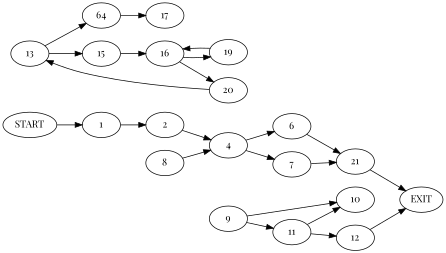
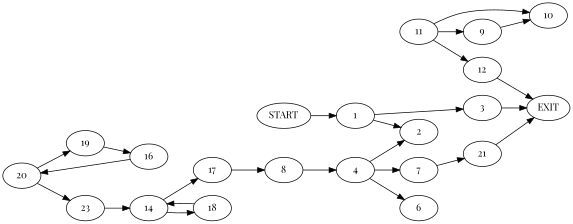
node "64": label "64" -> "14"
node "13": label "13" -> "23"
node "15": removed
edge "16" -> "19": now "20" -> "19"
node "3": added
edge "2" -> "4": reversed
edge "6" -> "21": removed
edge "17" -> "8": added
node "18": added
edge "9" -> "11": reversed
